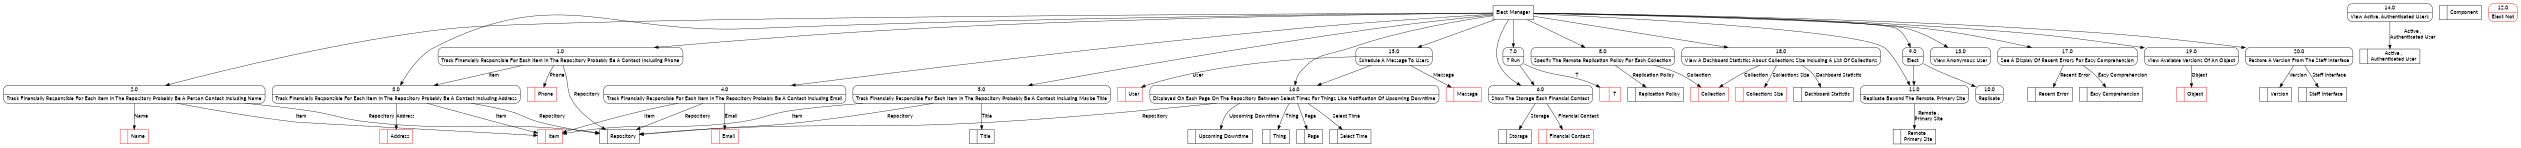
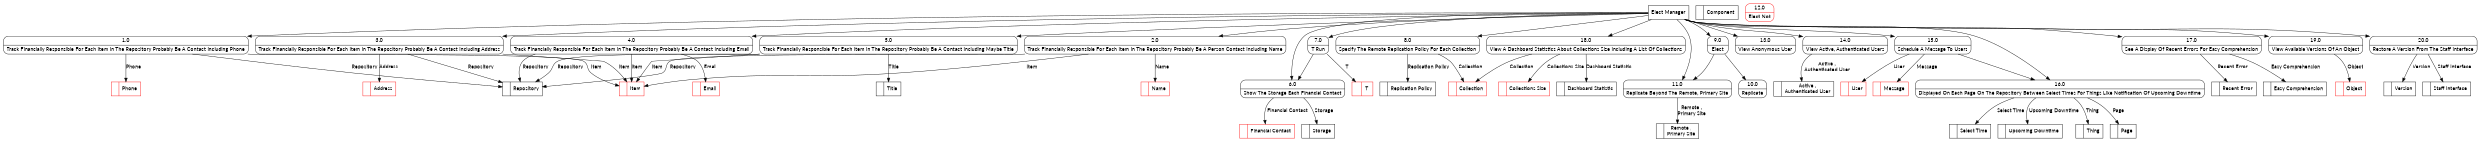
edge "Elect Manager" -> "14.0": added
edge "1.0" -> "3.0": now "1.0" -> "Item"
edge "16.0" -> "Repository": removed, label "Repository"
